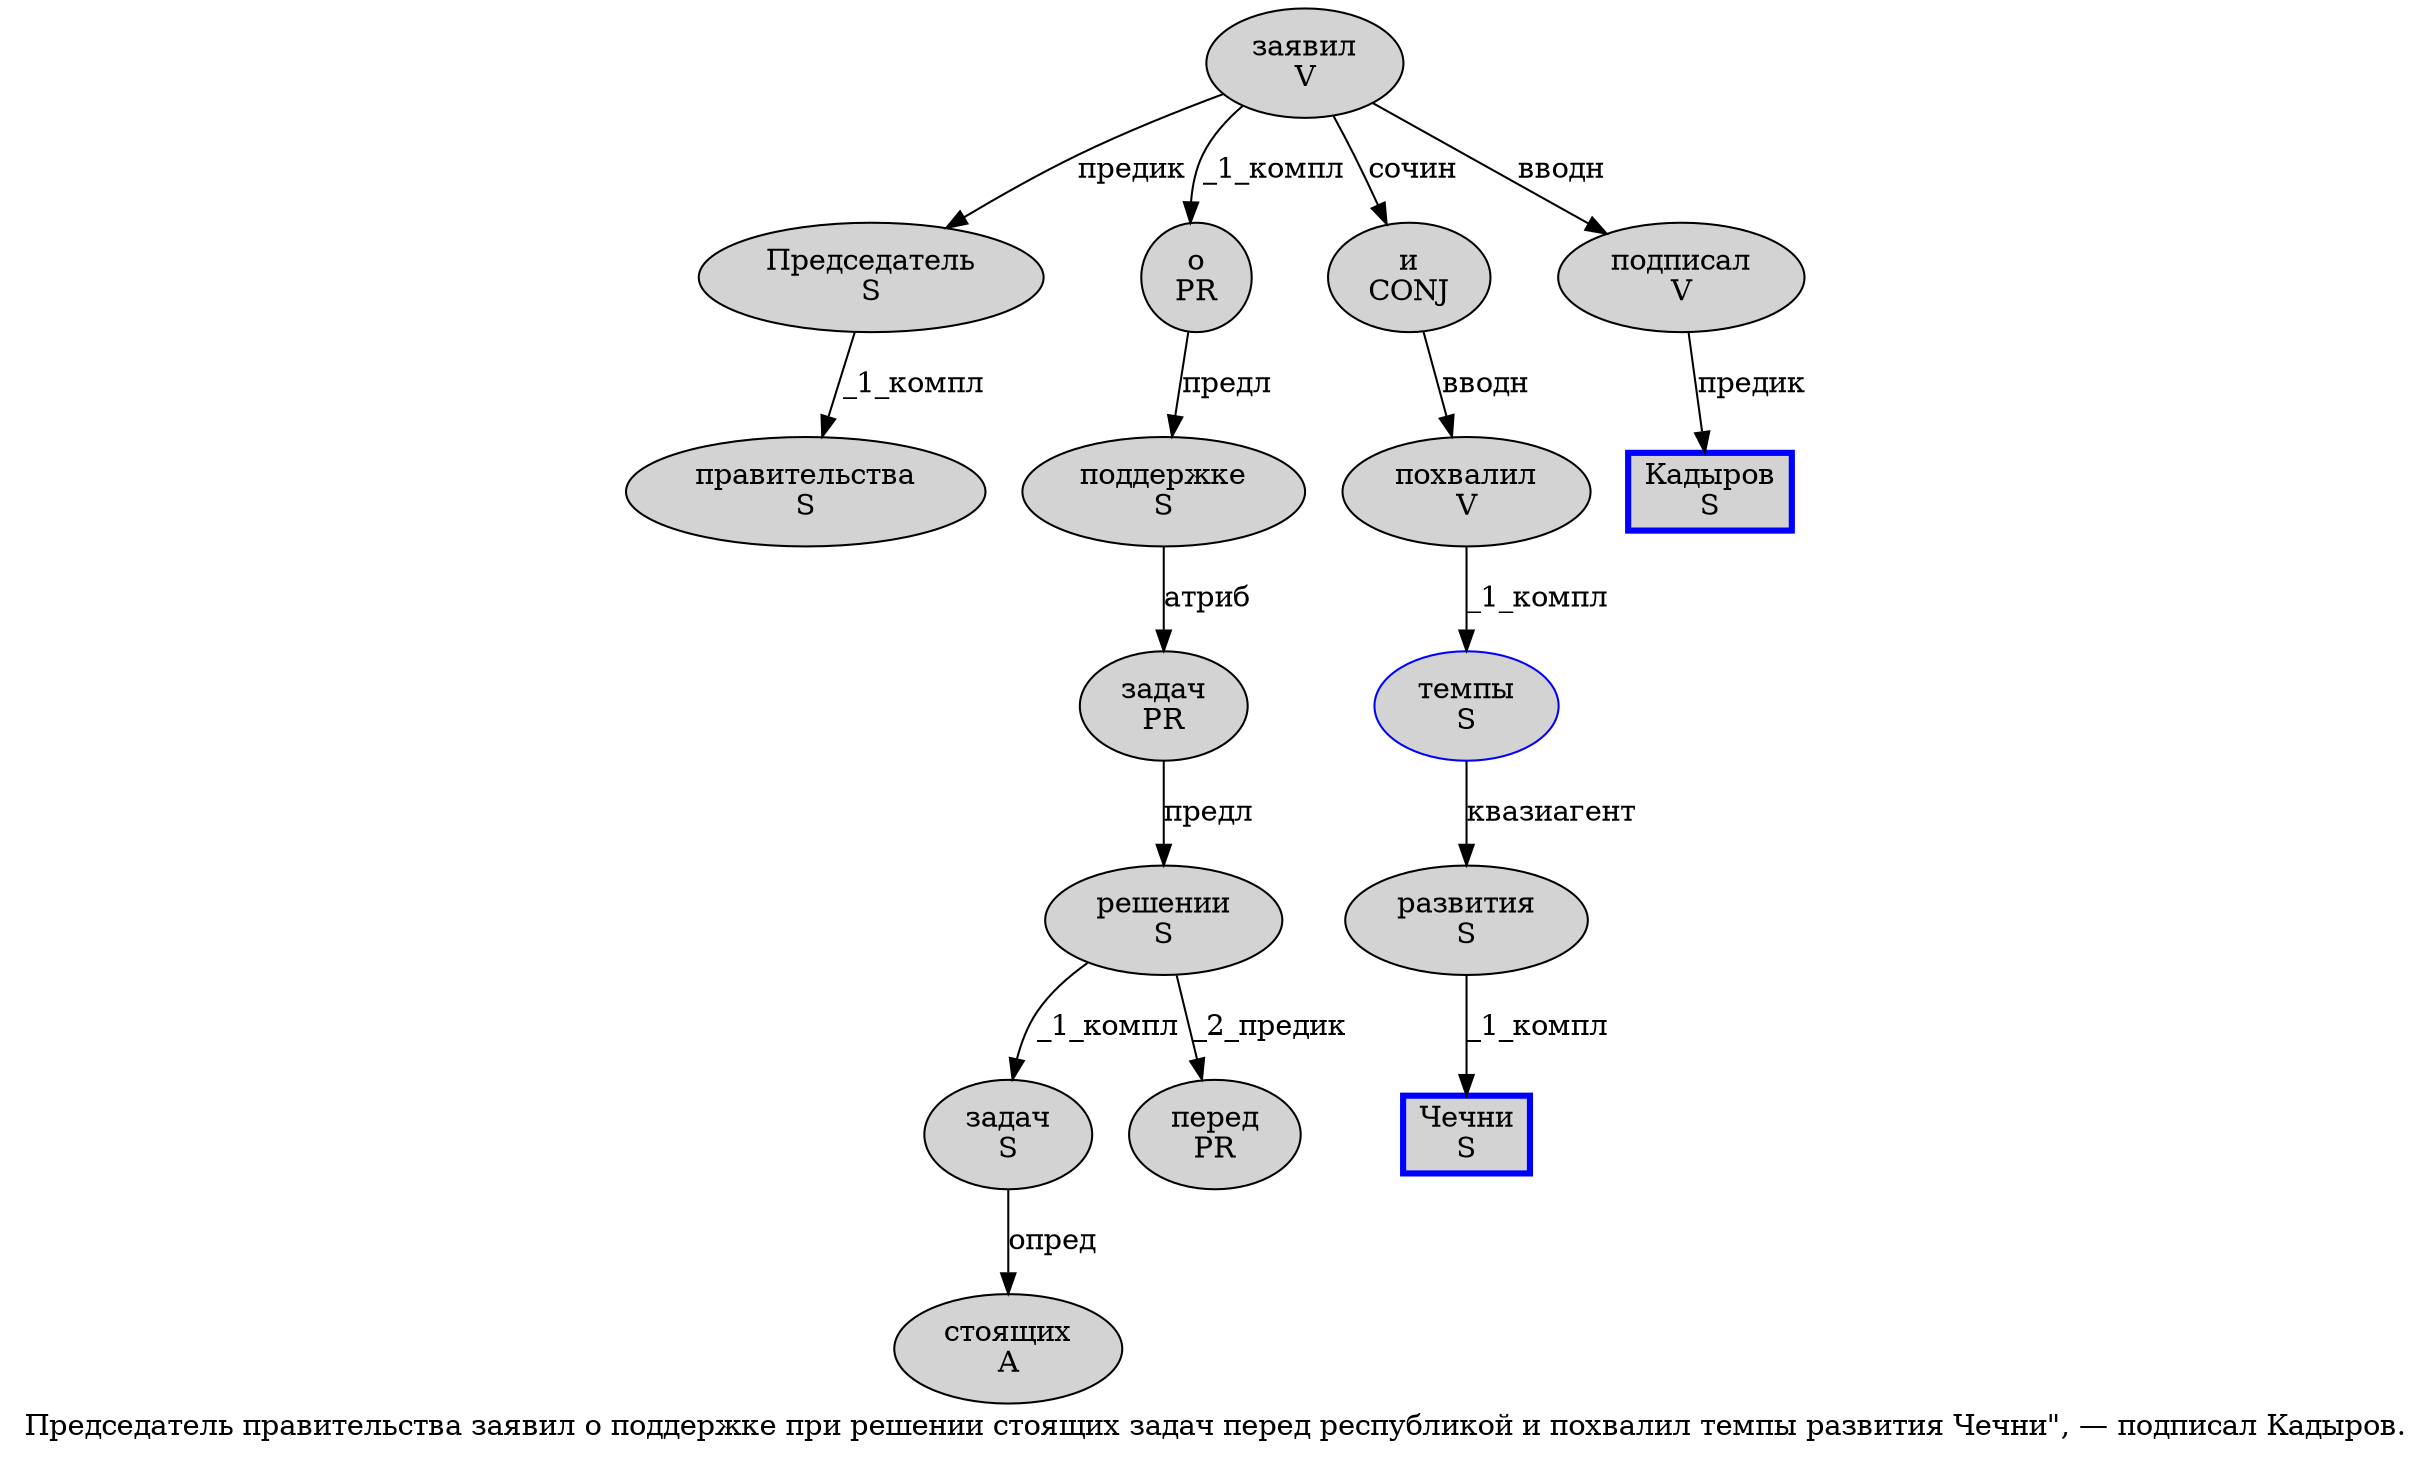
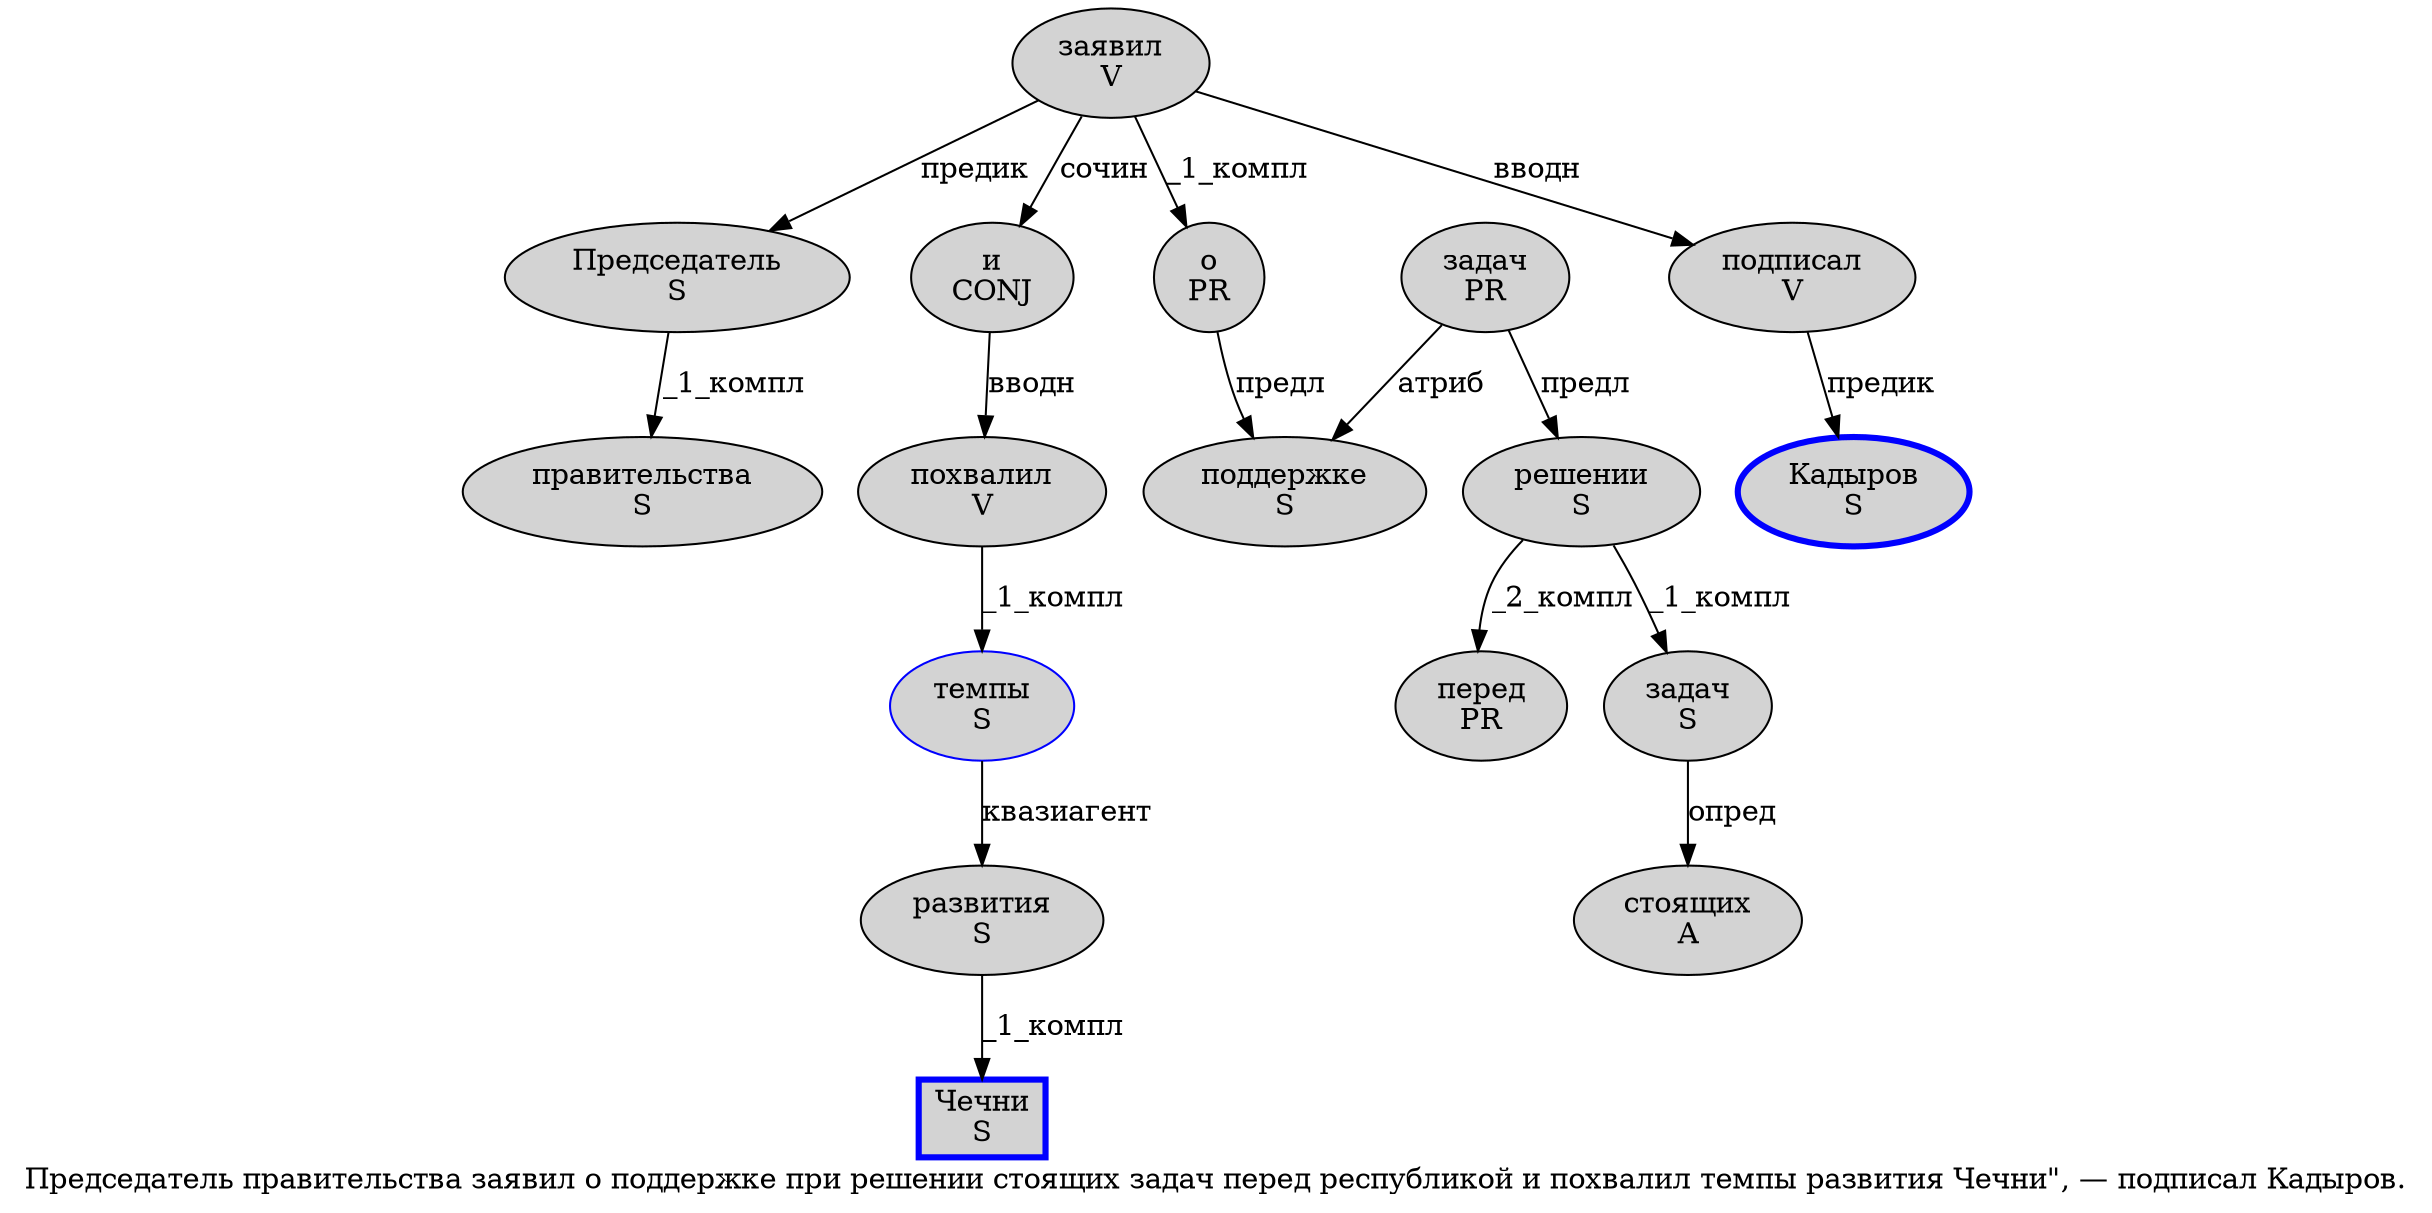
node "Кадыров S": shape box -> ellipse
edge "поддержке S" -> "задач PR": reversed
edge "решении S" -> "перед PR": label "_2_предик" -> "_2_компл"
